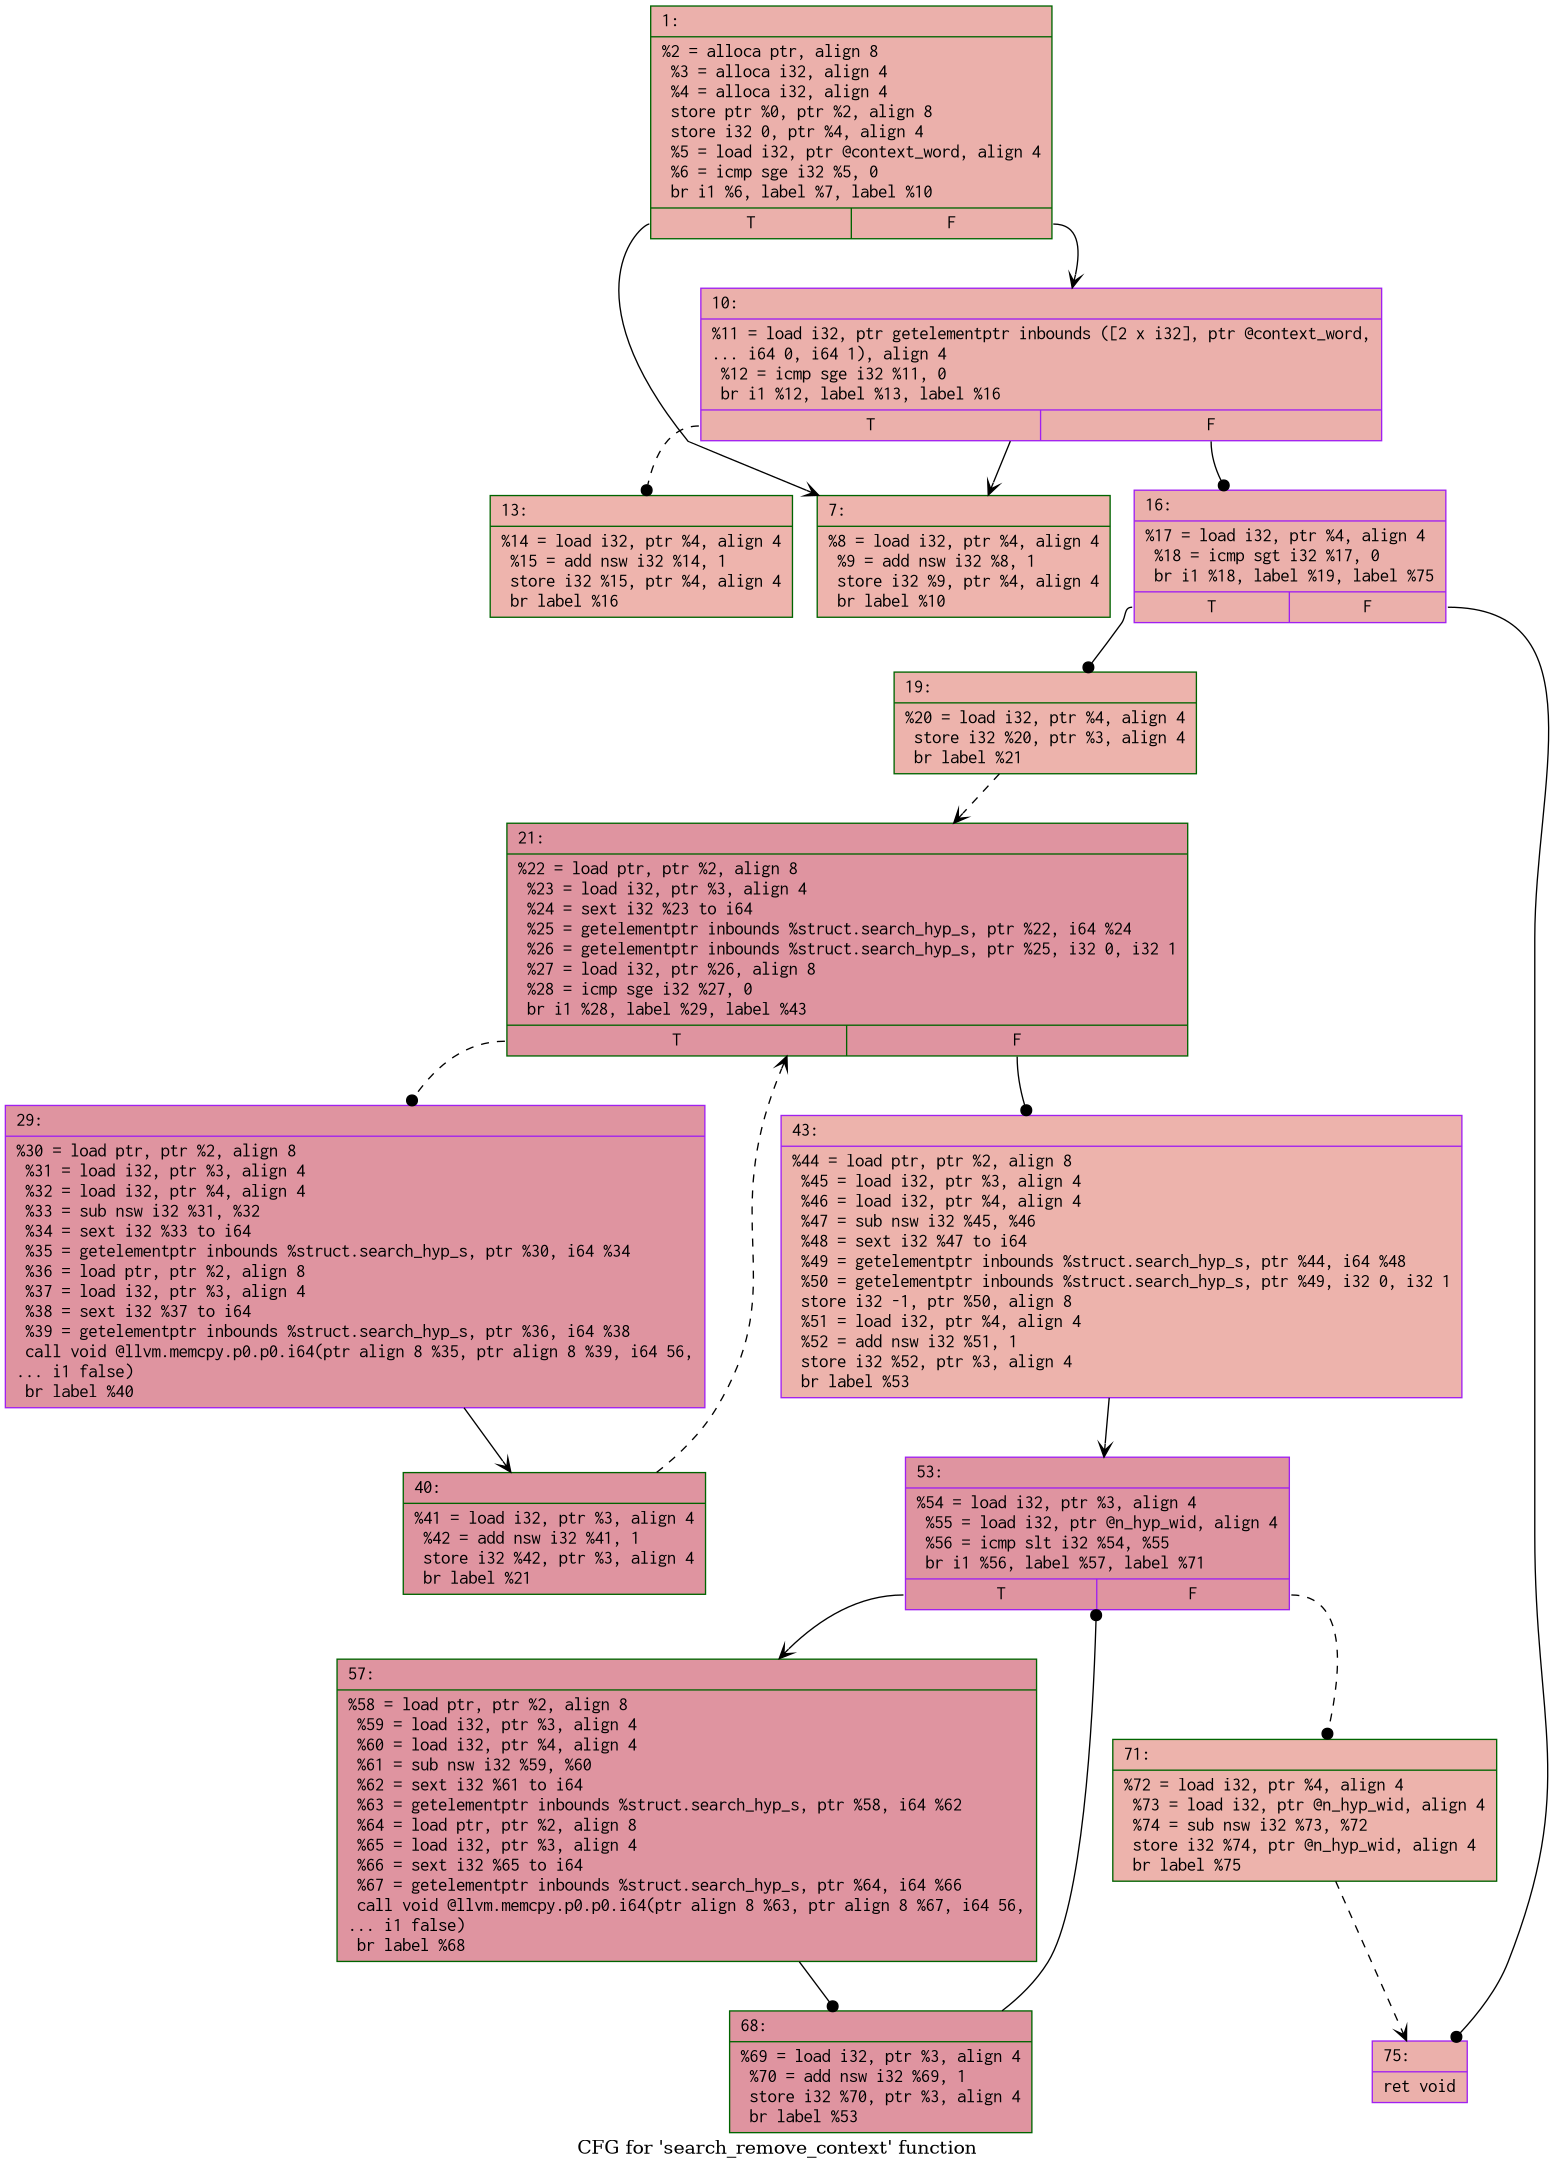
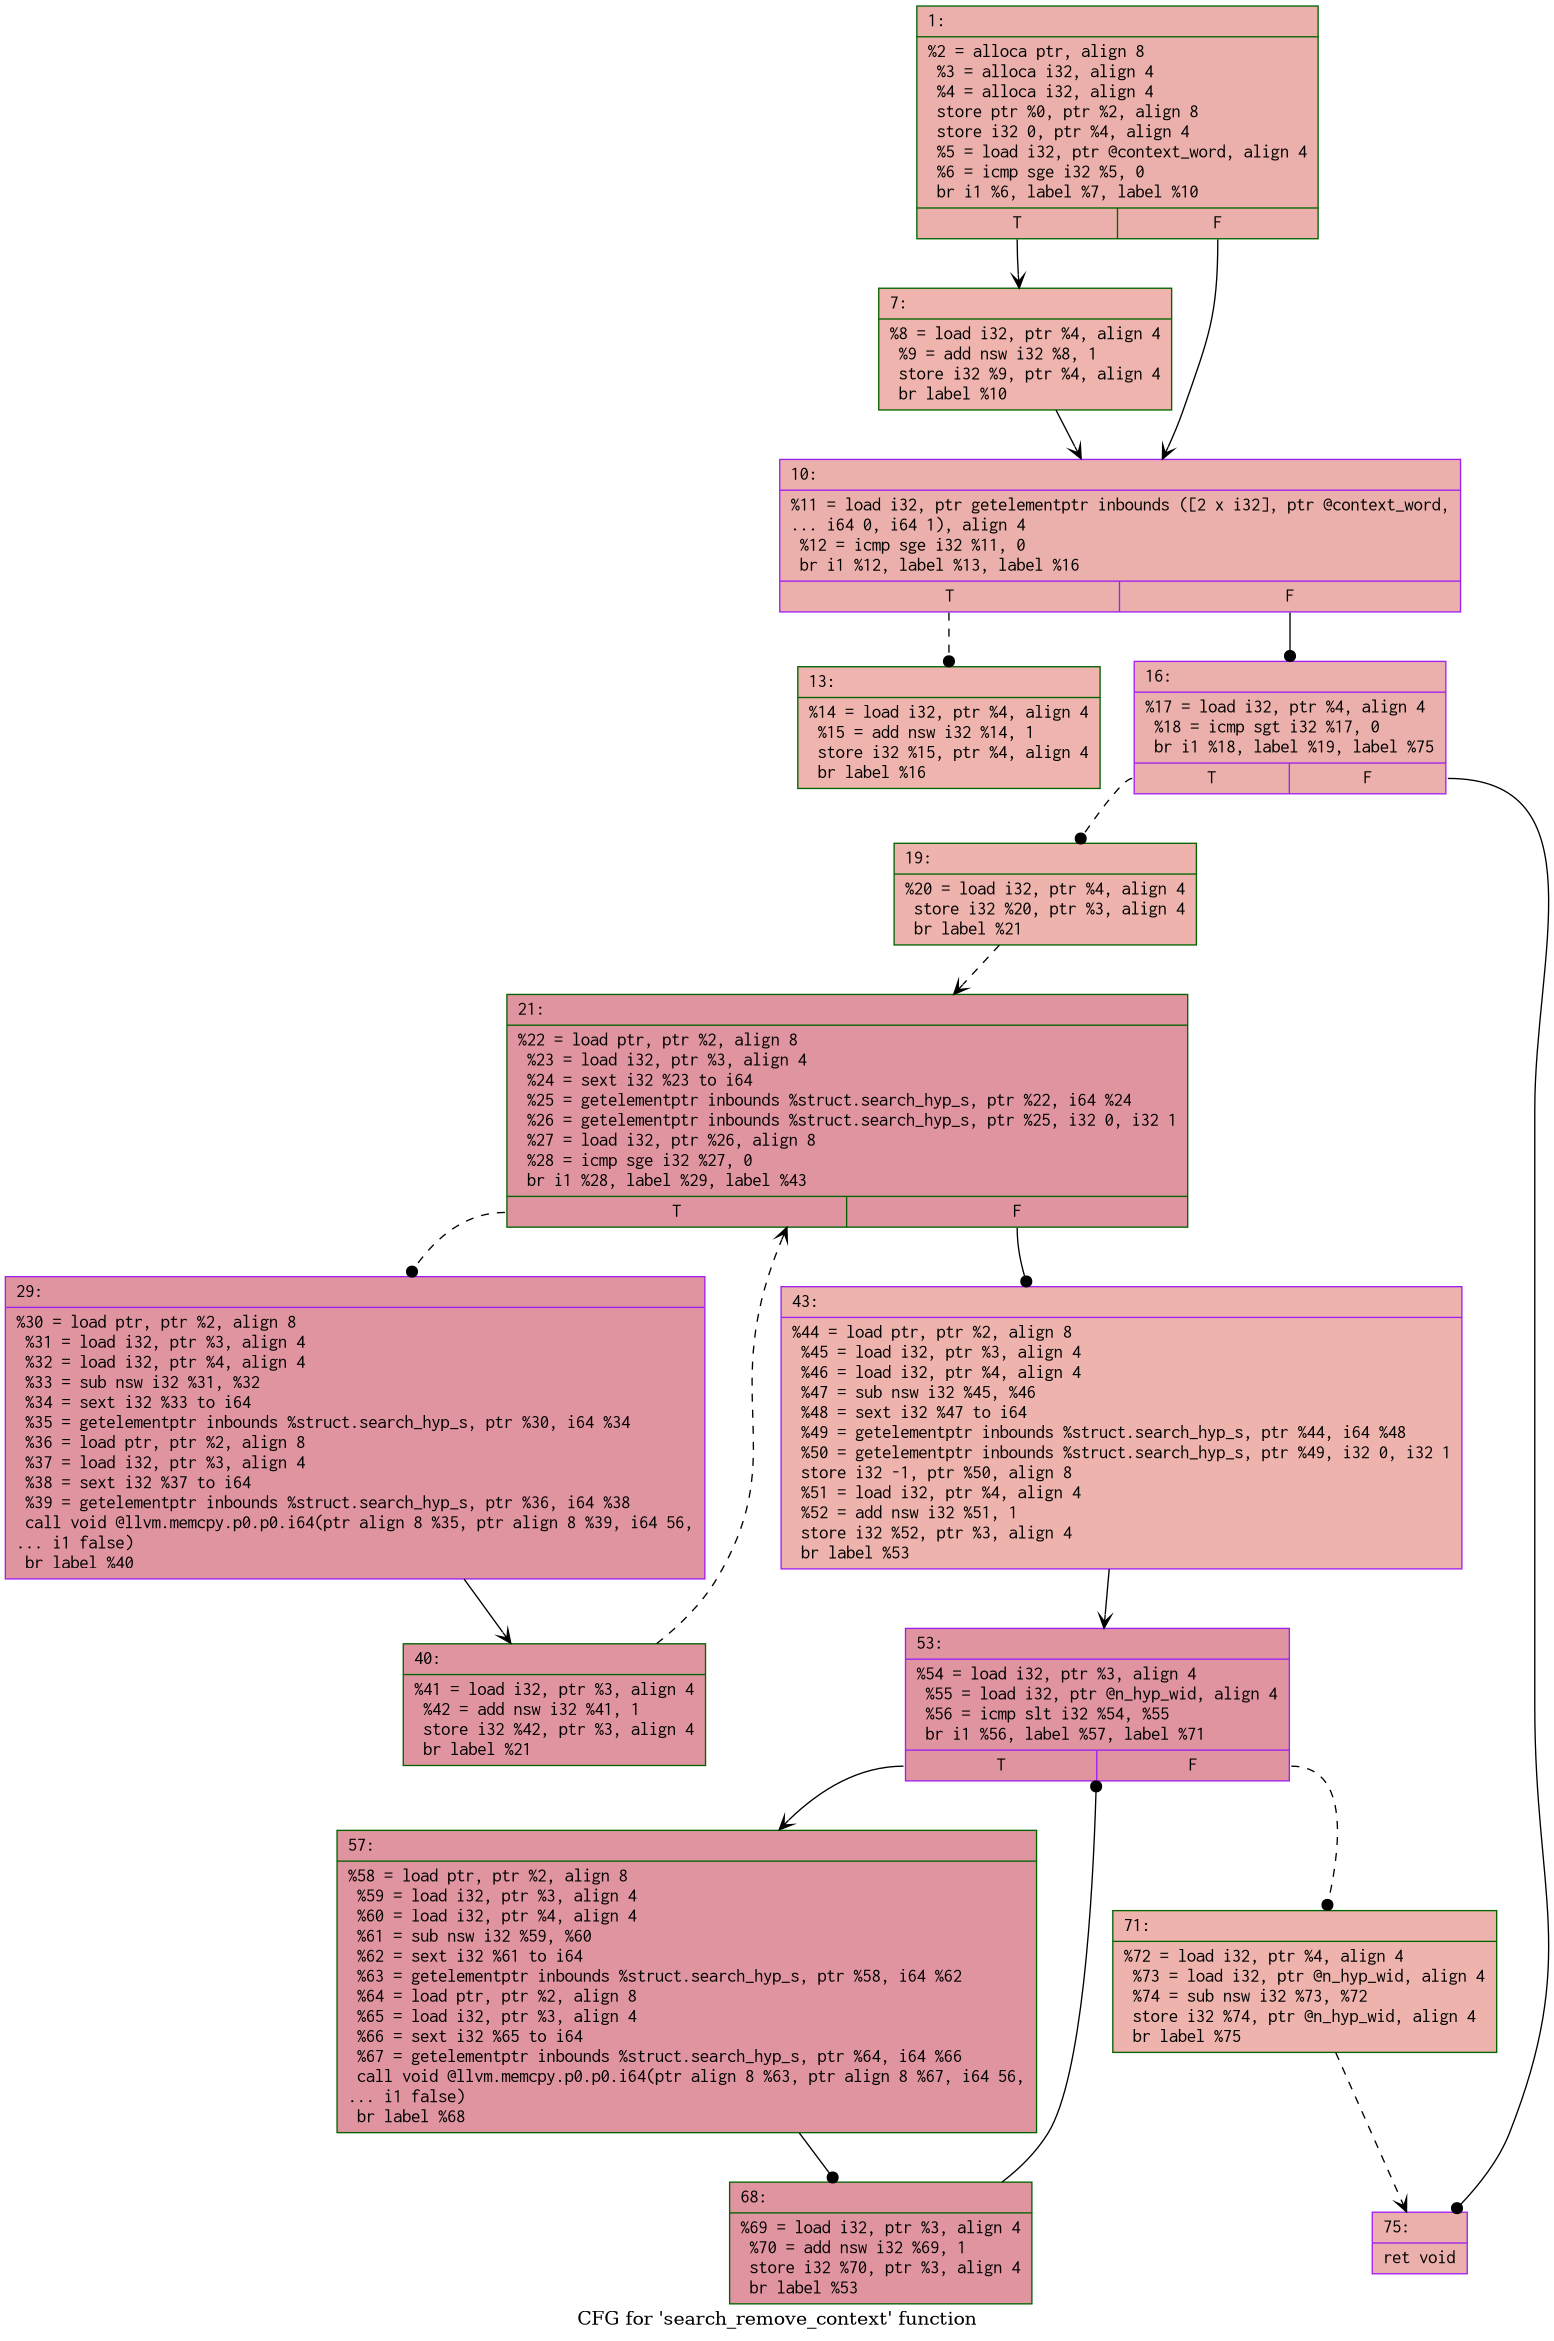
edge "10:" -> "7:": reversed
edge "16:" -> "19:": style solid -> dashed
